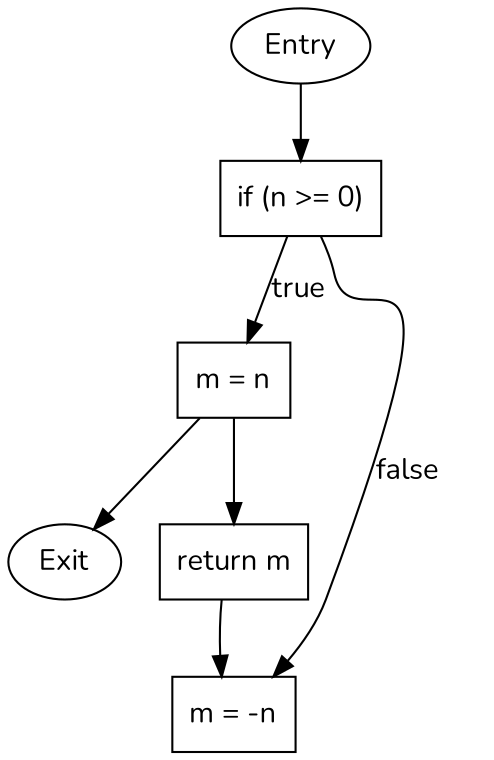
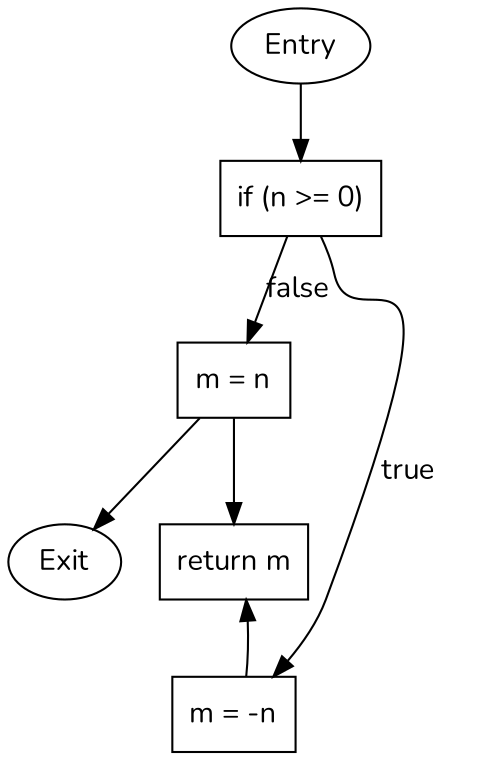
edge "if (n >= 0)" -> "m = n": label "true" -> "false"
edge "if (n >= 0)" -> "m = -n": label "false" -> "true"
edge "return m" -> "m = -n": reversed
